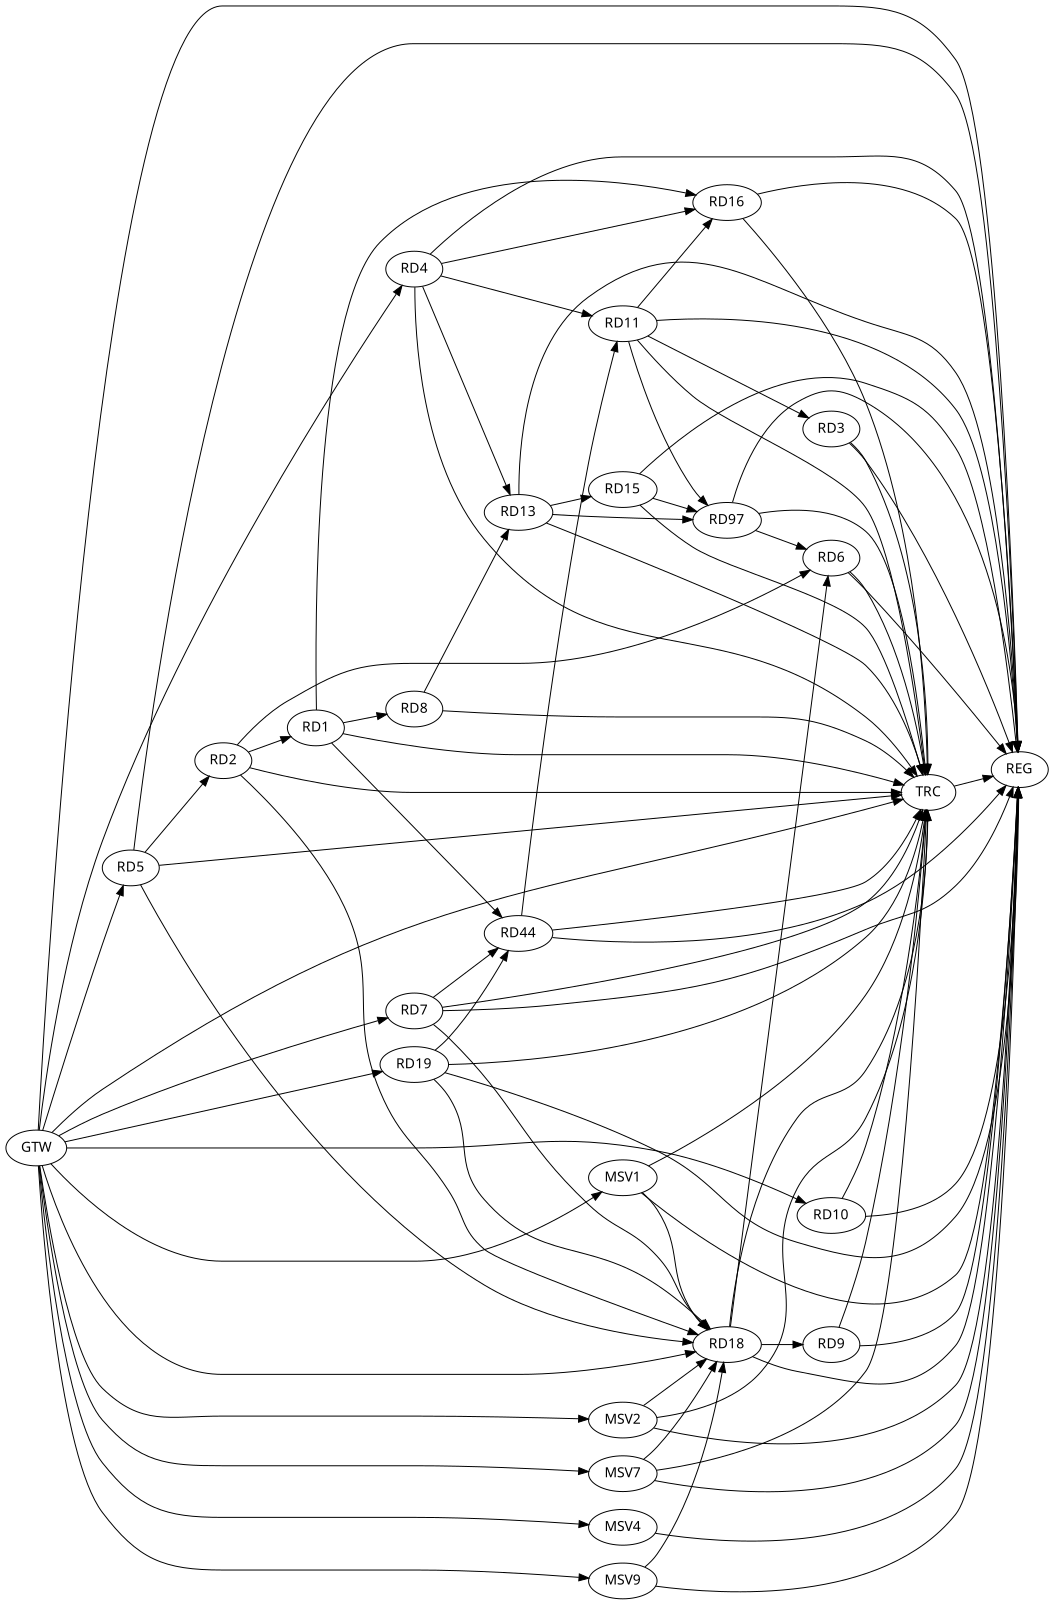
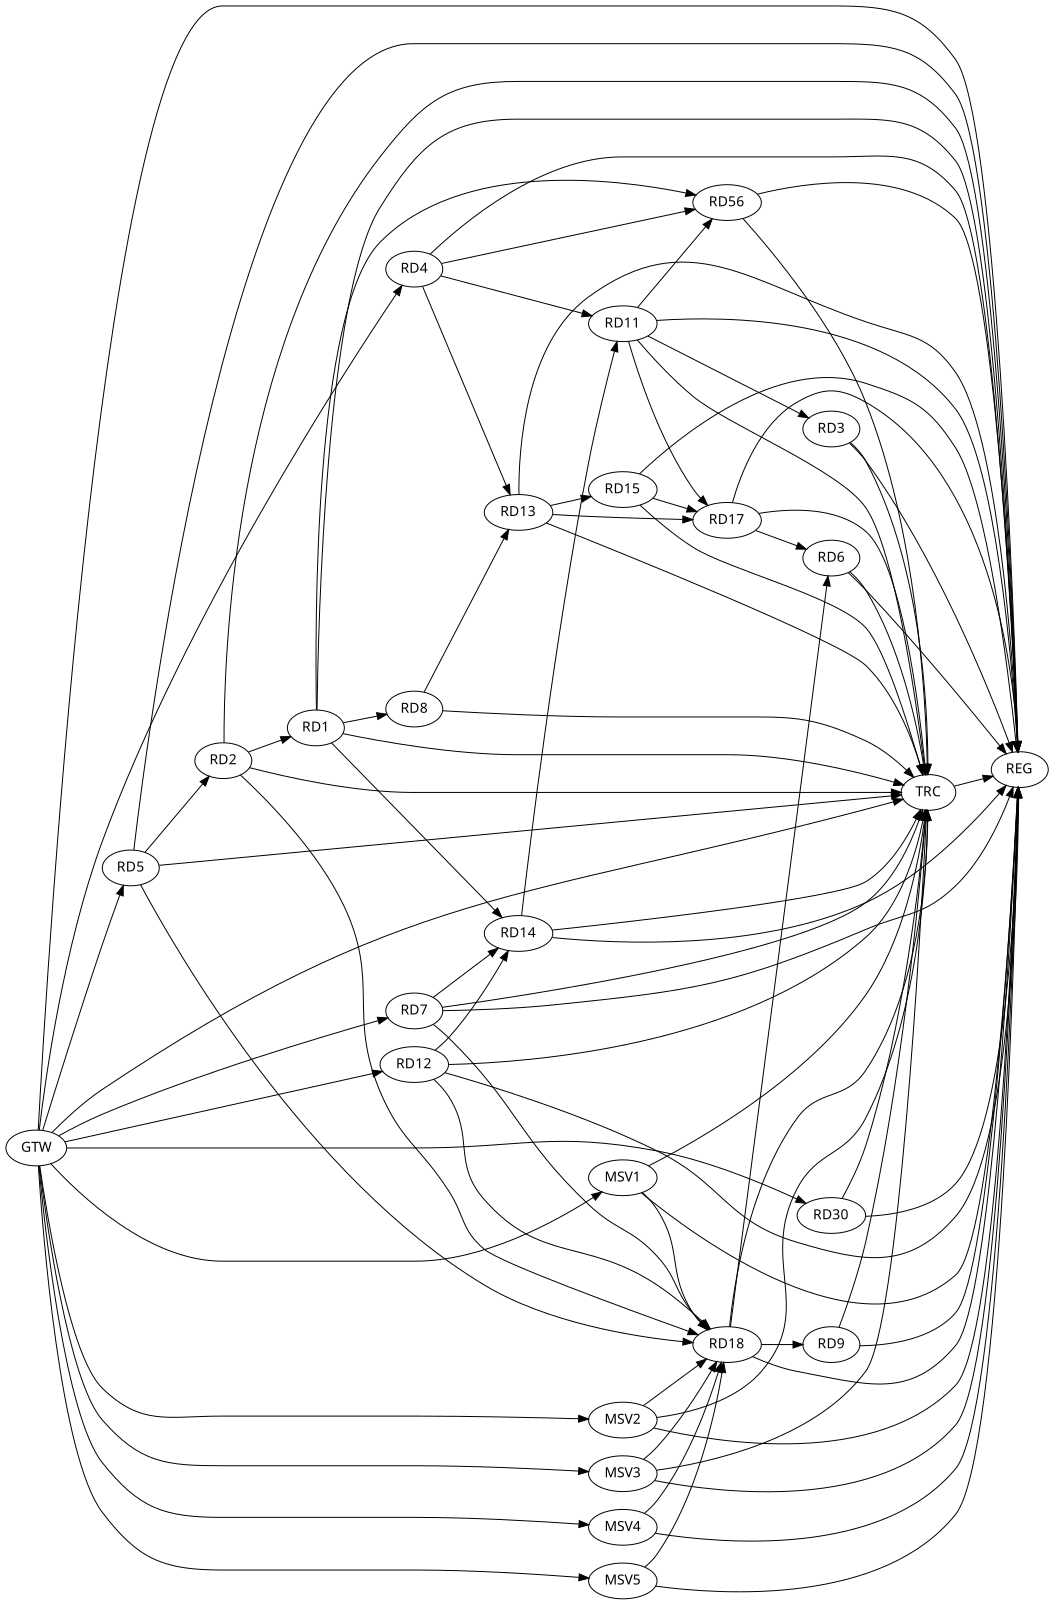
edge "RD1" -> "REG": added
node "RD16": label "RD16" -> "RD56"
node "RD97": label "RD97" -> "RD17"
edge "RD4" -> "TRC": removed
edge "RD2" -> "RD6": now "RD2" -> "REG"
node "RD44": label "RD44" -> "RD14"
node "RD19": label "RD19" -> "RD12"
node "RD10": label "RD10" -> "RD30"
edge "GTW" -> "RD18": now "MSV4" -> "RD18"
node "MSV7": label "MSV7" -> "MSV3"
node "MSV9": label "MSV9" -> "MSV5"
